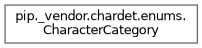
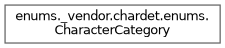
node "pip._vendor.chardet.enums. CharacterCategory": label "pip._vendor.chardet.enums. CharacterCategory" -> "enums._vendor.chardet.enums. CharacterCategory"
